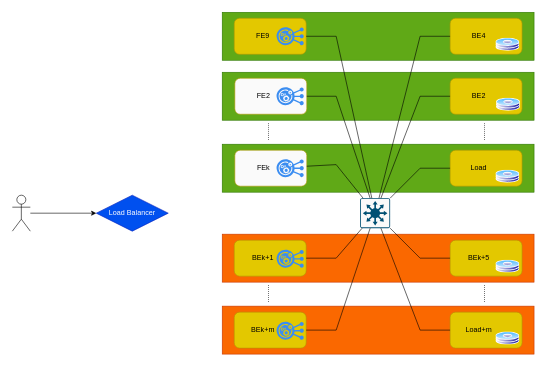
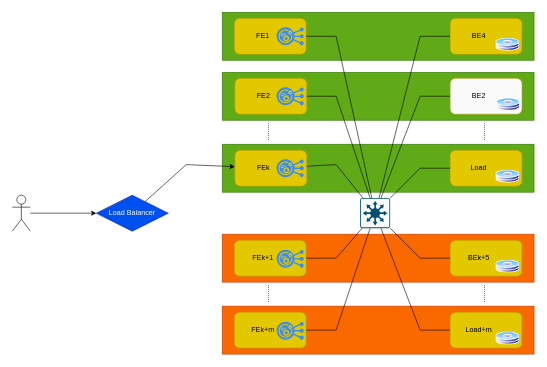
node "FE9": label "FE9" -> "FE1"
node "FE2": fillcolor #fafafa -> #e3c800
node "BE2": fillcolor #e3c800 -> #fafafa
node "FEk": fillcolor #fafafa -> #e3c800
edge "Load Balancer" -> "FEk": added
node "BEk+1": label "BEk+1" -> "FEk+1"
node "BEk+m": label "BEk+m" -> "FEk+m"
